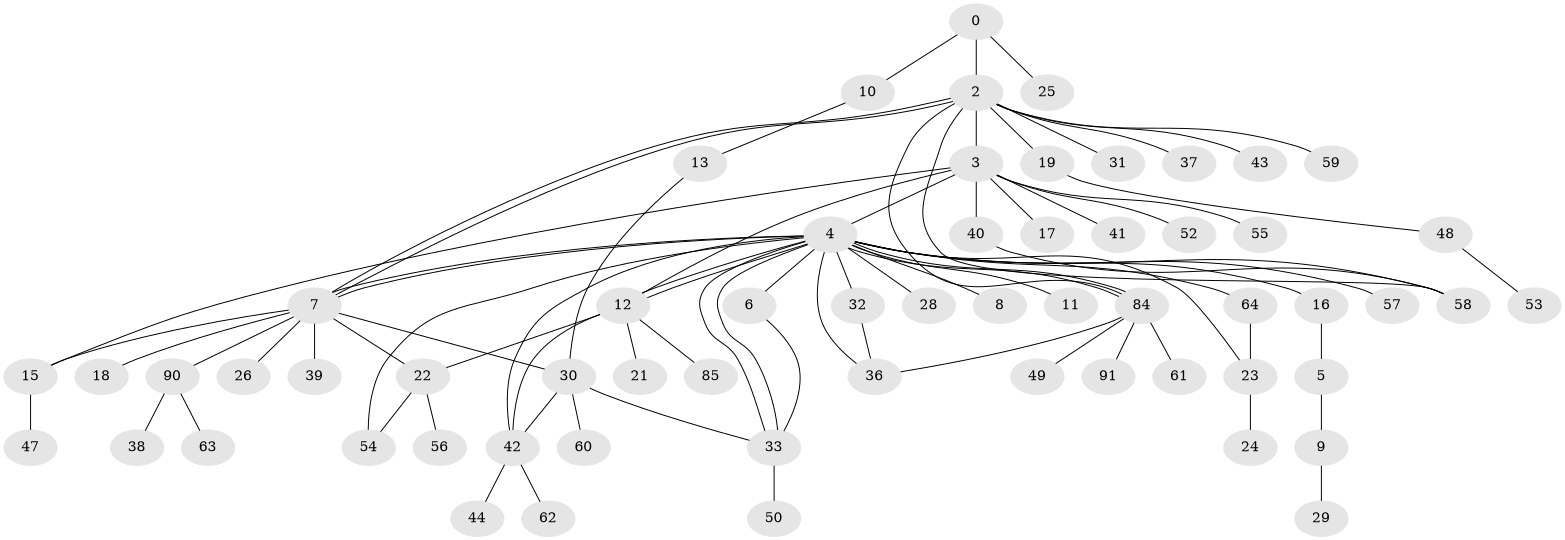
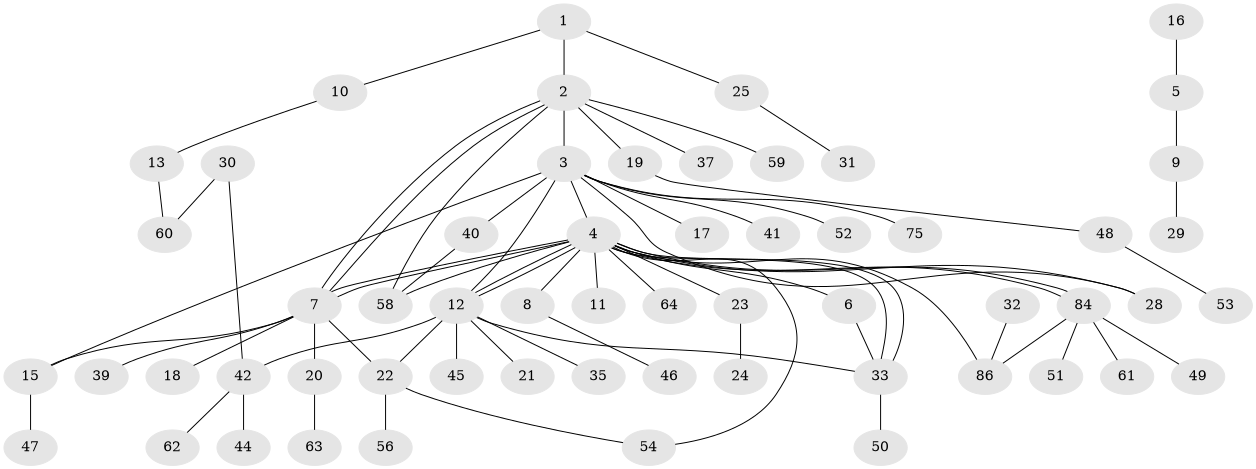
node "0": label "0" -> "1"
edge "2" -- "31": now "25" -- "31"
node "43": removed
node "55": label "55" -> "75"
edge "2" -- "84": removed
edge "13" -- "30": now "13" -- "60"
edge "4" -- "16": removed
edge "4" -- "32": removed
edge "4" -- "42": removed
edge "3" -- "28": added
node "57": removed
edge "7" -- "30": removed
edge "64" -- "23": removed
node "90": label "90" -> "20"
node "26": removed
node "45": added
node "46": added
node "85": label "85" -> "35"
node "36": label "36" -> "86"
node "91": label "91" -> "51"
edge "30" -- "33": now "12" -- "33"
node "38": removed
